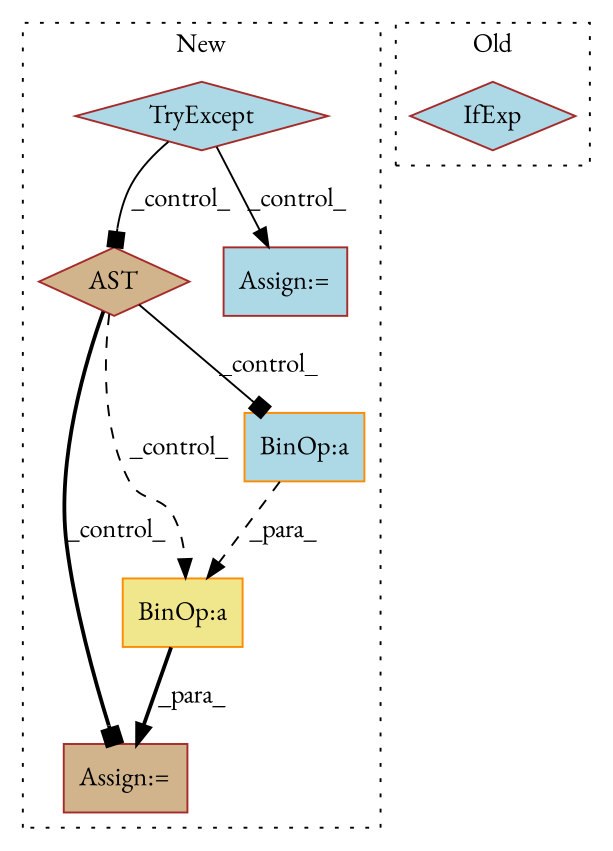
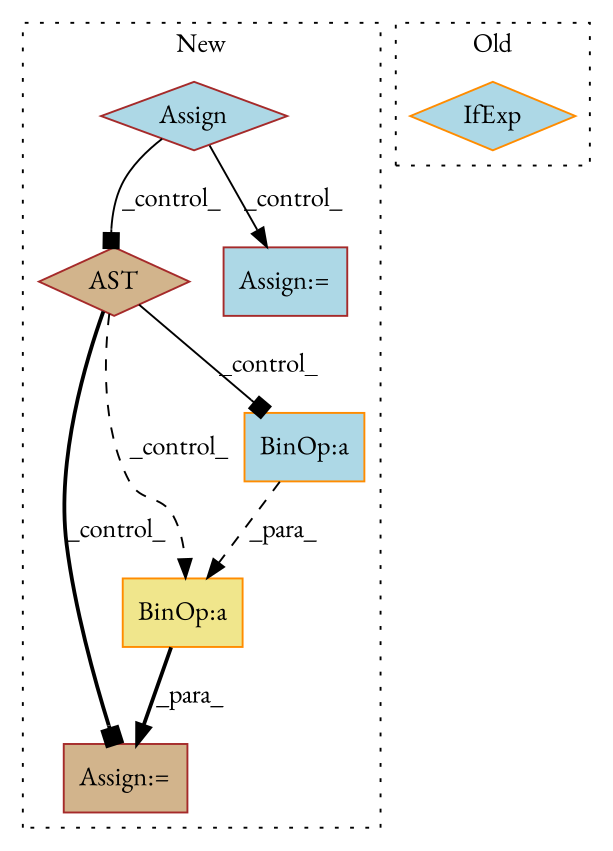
node "TryExcept": label "TryExcept" -> "Assign"
node "IfExp": color brown -> darkorange
